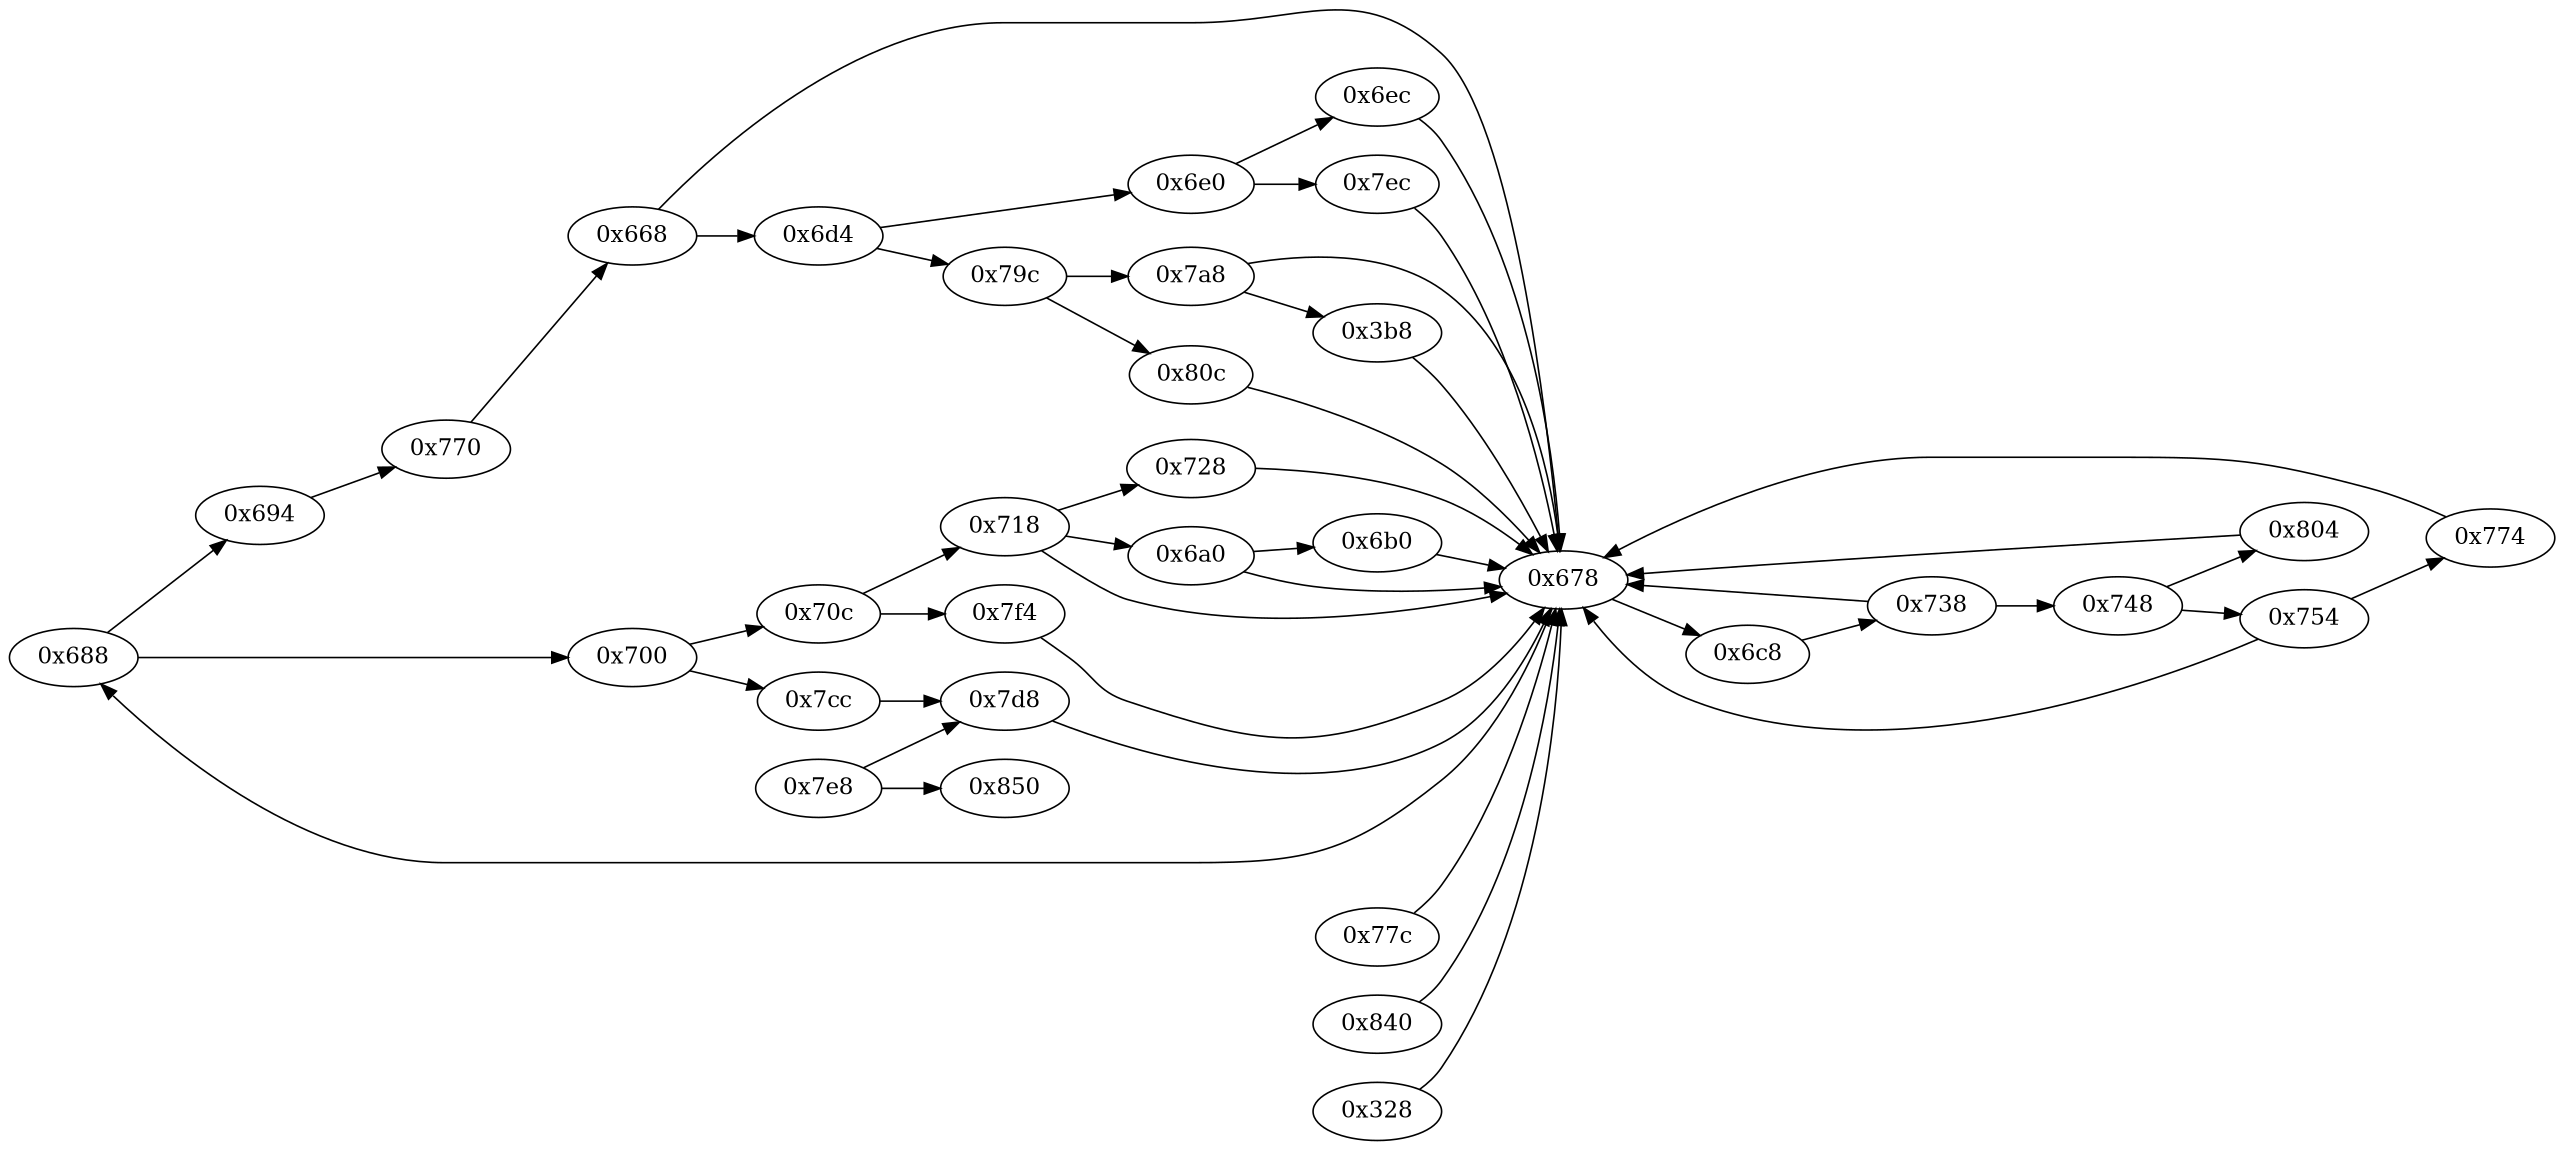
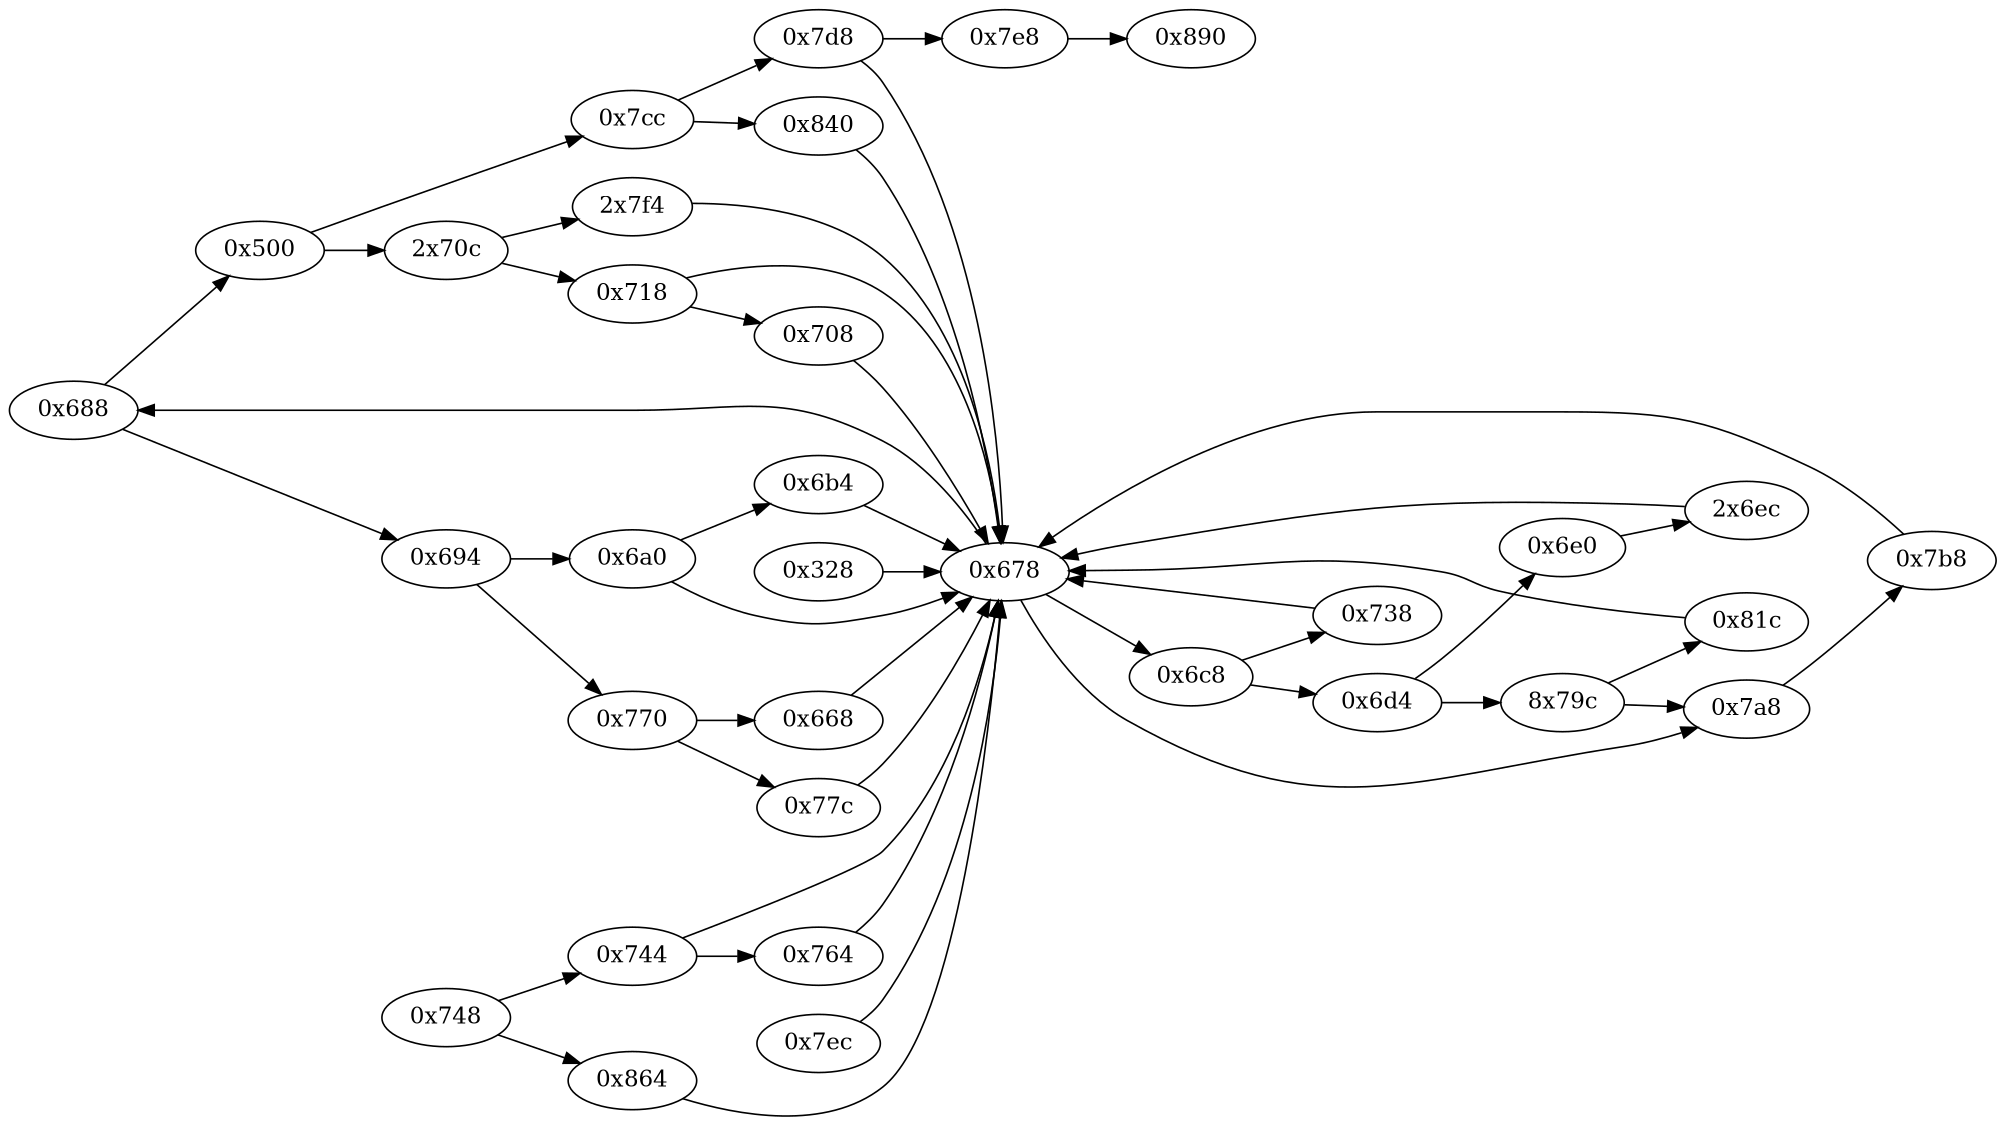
node "0x6ec": label "0x6ec" -> "2x6ec"
edge "0x7cc" -> "0x840": added
edge "0x6e0" -> "0x7ec": removed
edge "0x668" -> "0x6d4": now "0x6c8" -> "0x6d4"
node "0x79c": label "0x79c" -> "8x79c"
edge "0x7a8" -> "0x678": reversed
node "0x3b8": label "0x3b8" -> "0x7b8"
node "0x80c": label "0x80c" -> "0x81c"
node "0x728": label "0x728" -> "0x708"
node "0x804": label "0x804" -> "0x864"
node "0x774": label "0x774" -> "0x764"
edge "0x718" -> "0x6a0": now "0x694" -> "0x6a0"
node "0x6b0": label "0x6b0" -> "0x6b4"
edge "0x738" -> "0x748": removed
node "0x70c": label "0x70c" -> "2x70c"
node "0x7f4": label "0x7f4" -> "2x7f4"
node "0x754": label "0x754" -> "0x744"
node "0x700": label "0x700" -> "0x500"
edge "0x7e8" -> "0x7d8": reversed
edge "0x770" -> "0x77c": added
node "0x850": label "0x850" -> "0x890"
